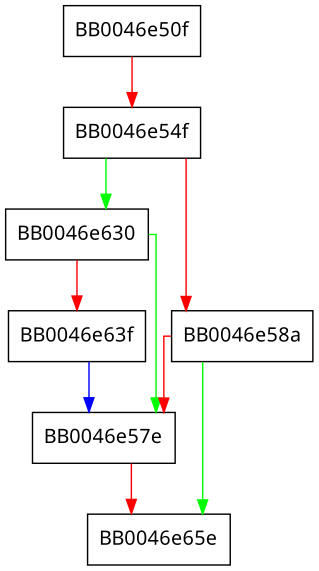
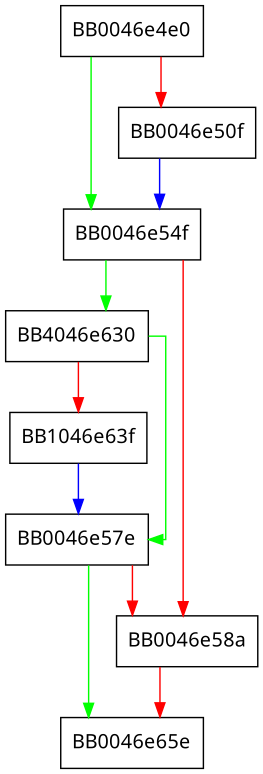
node "BB0046e4e0": added
edge "BB0046e50f" -> "BB0046e54f": color red -> blue
node "BB0046e630": label "BB0046e630" -> "BB4046e630"
node "BB0046e63f": label "BB0046e63f" -> "BB1046e63f"
edge "BB0046e58a" -> "BB0046e57e": reversed
edge "BB0046e58a" -> "BB0046e65e": color green -> red
edge "BB0046e57e" -> "BB0046e65e": color red -> green
